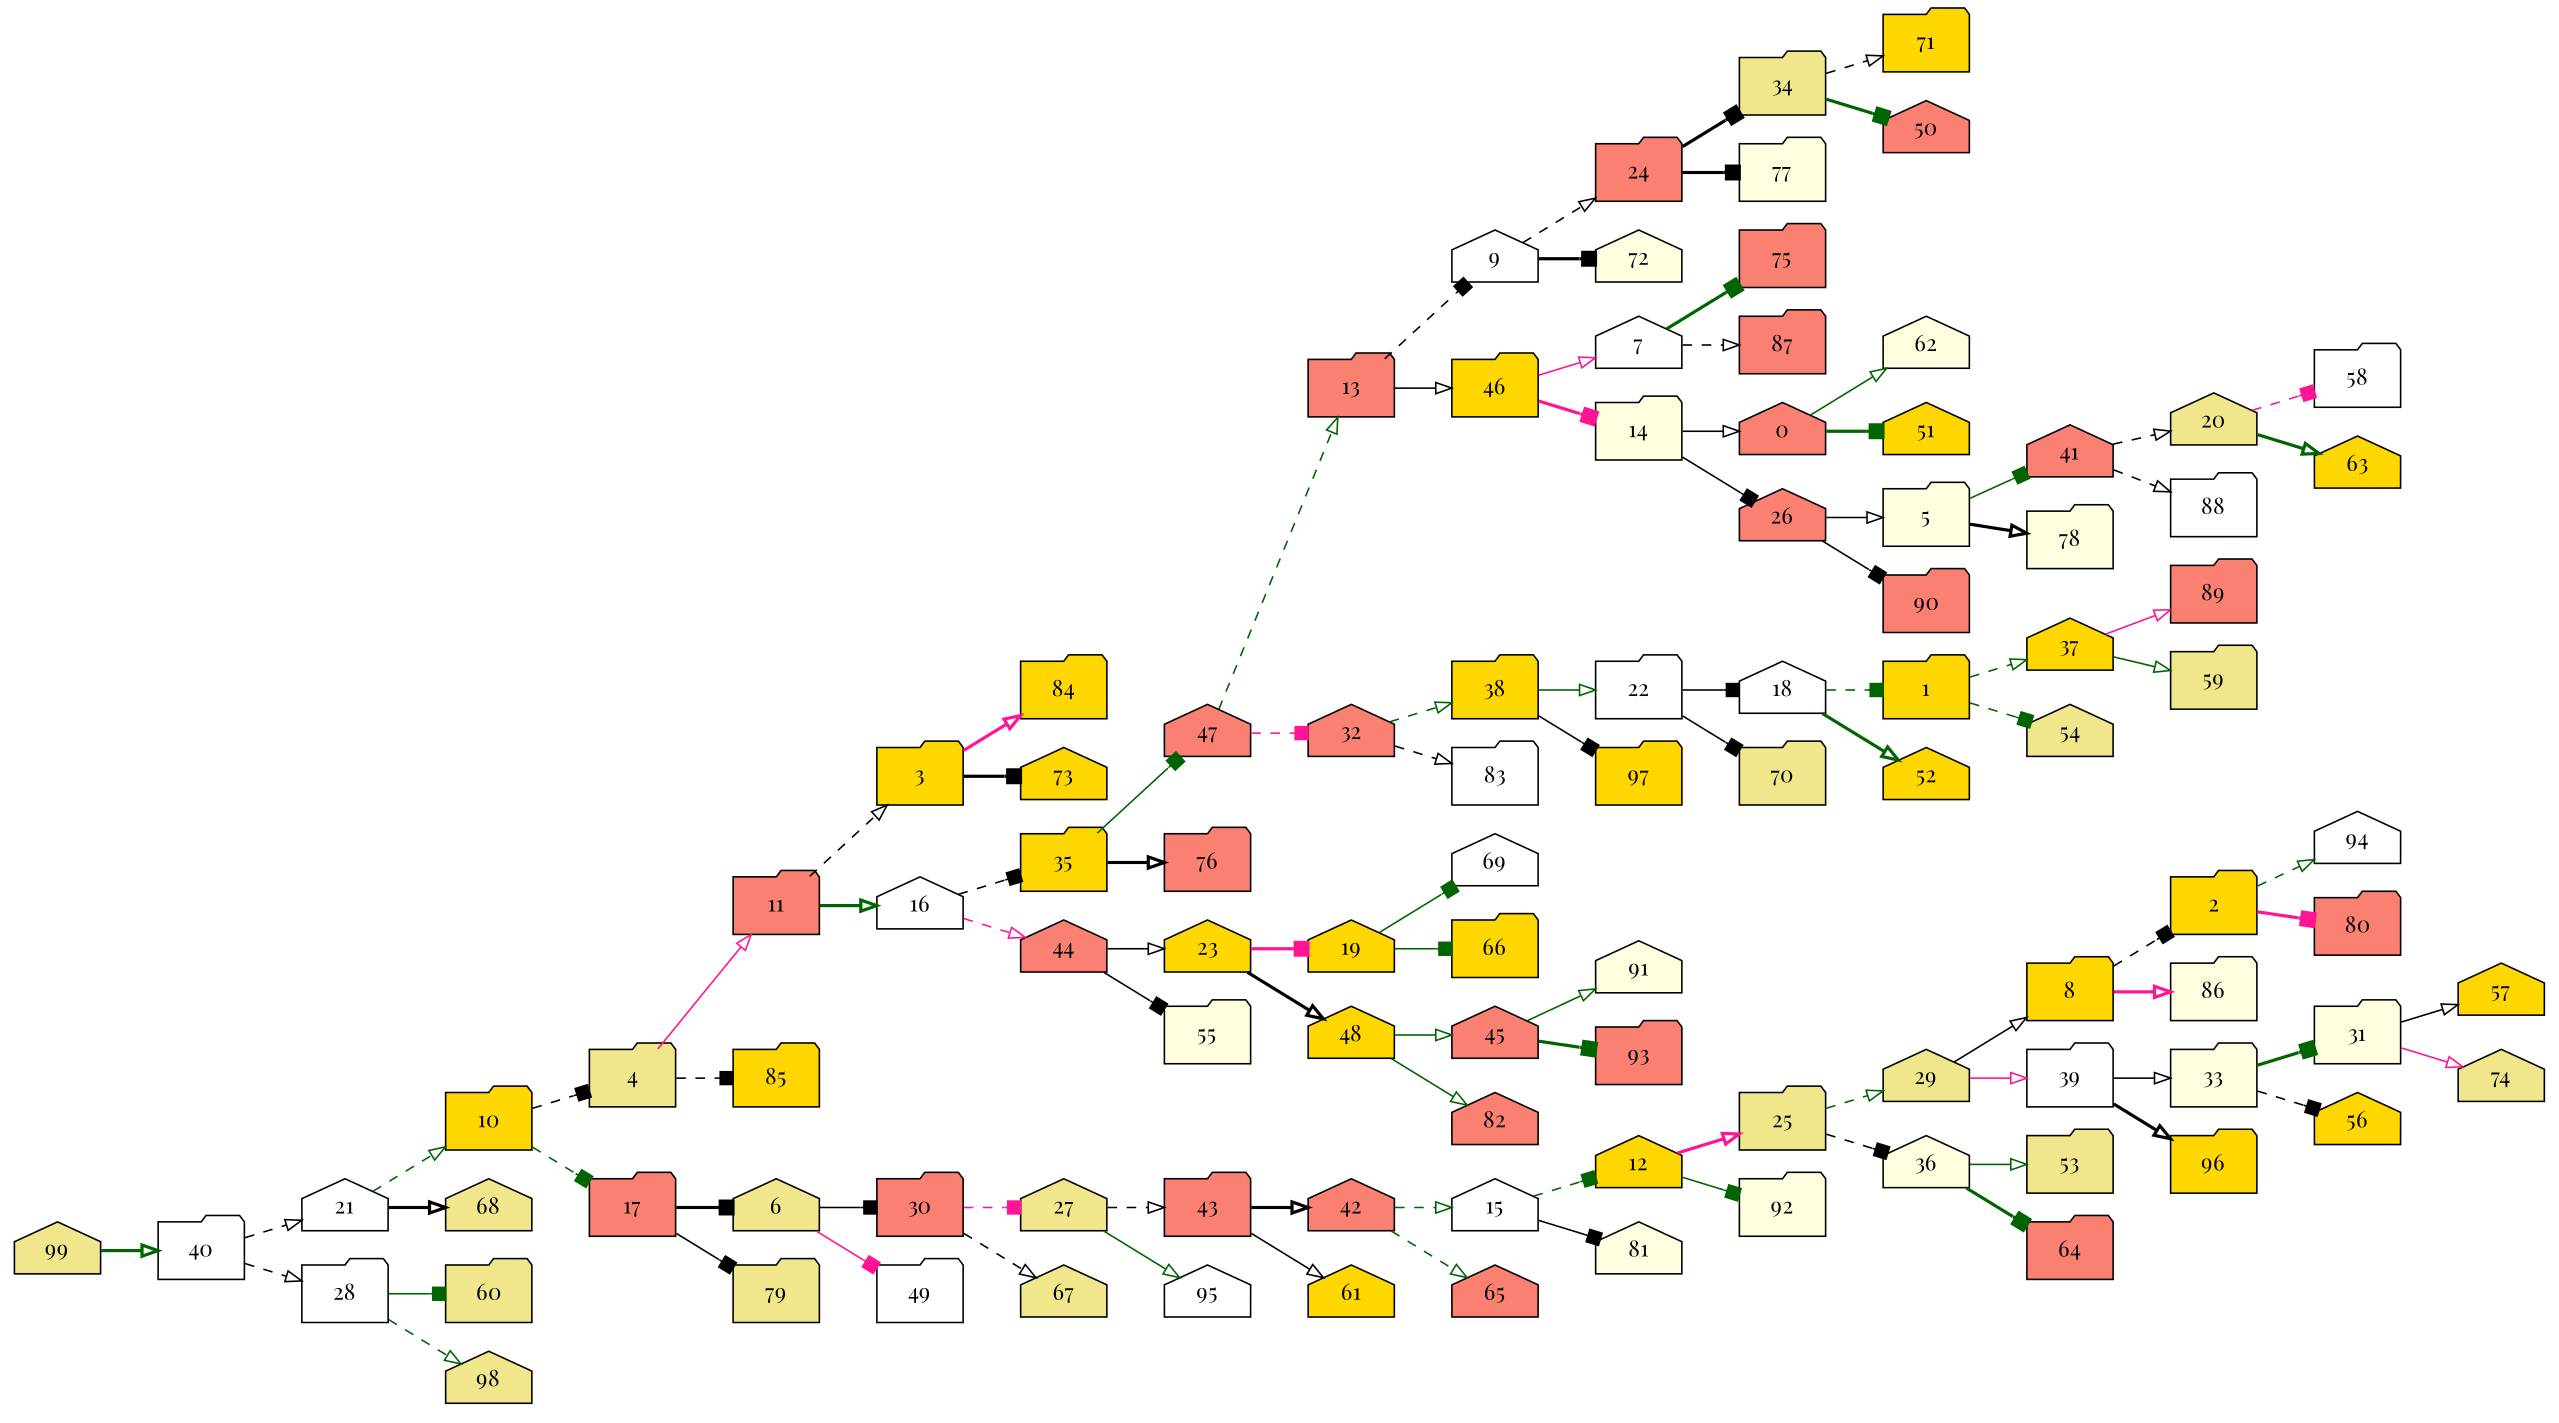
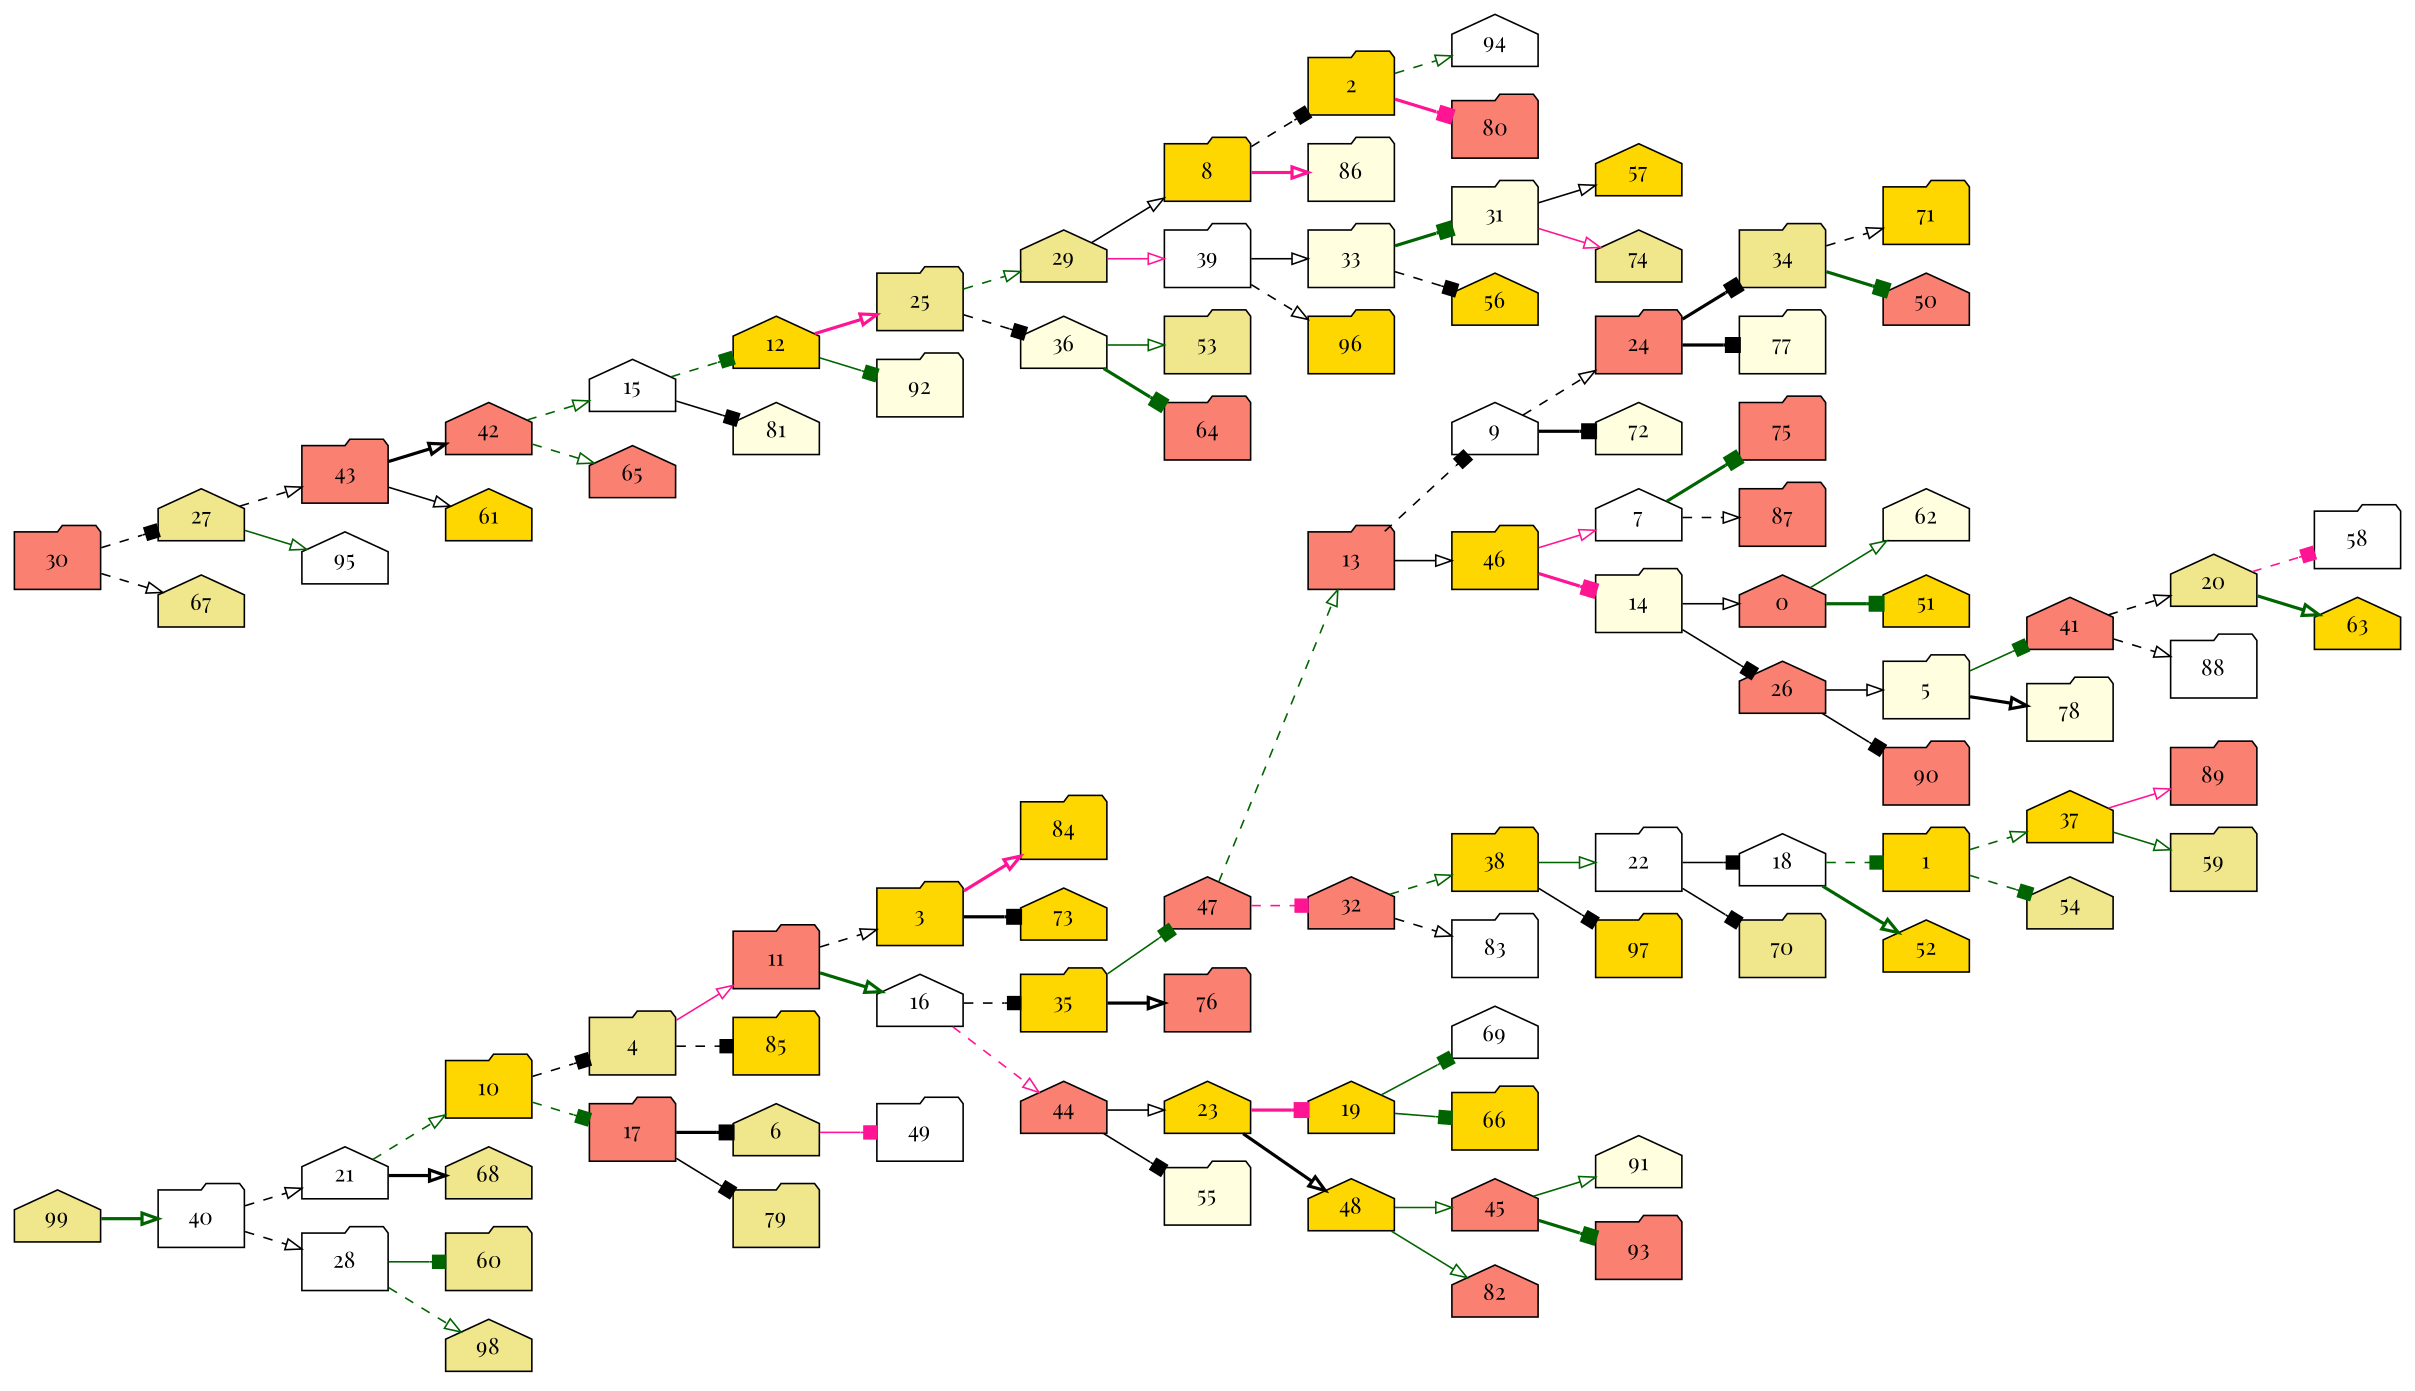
edge "39" -> "96": style bold -> dashed
edge "6" -> "30": removed
edge "30" -> "27": color deeppink -> black
